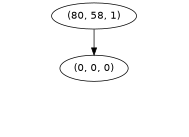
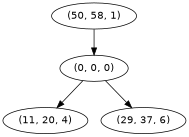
node "(80, 58, 1)": label "(80, 58, 1)" -> "(50, 58, 1)"
node "(11, 20, 4)": added
node "(29, 37, 6)": added
